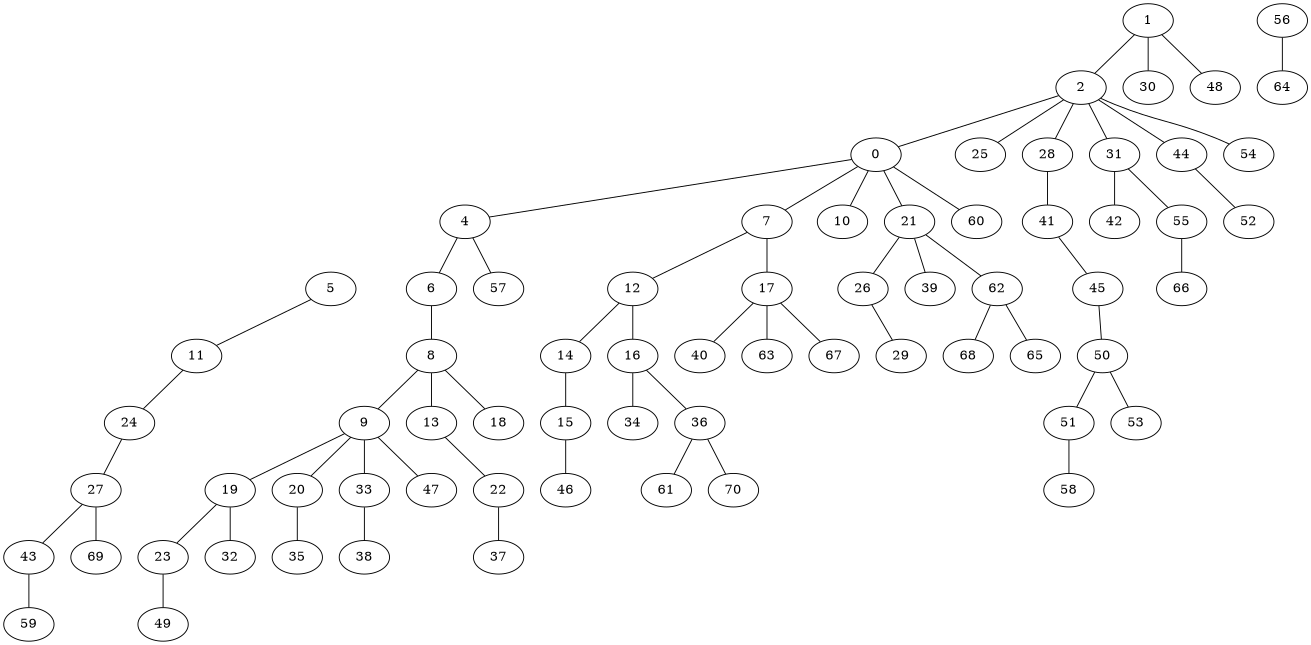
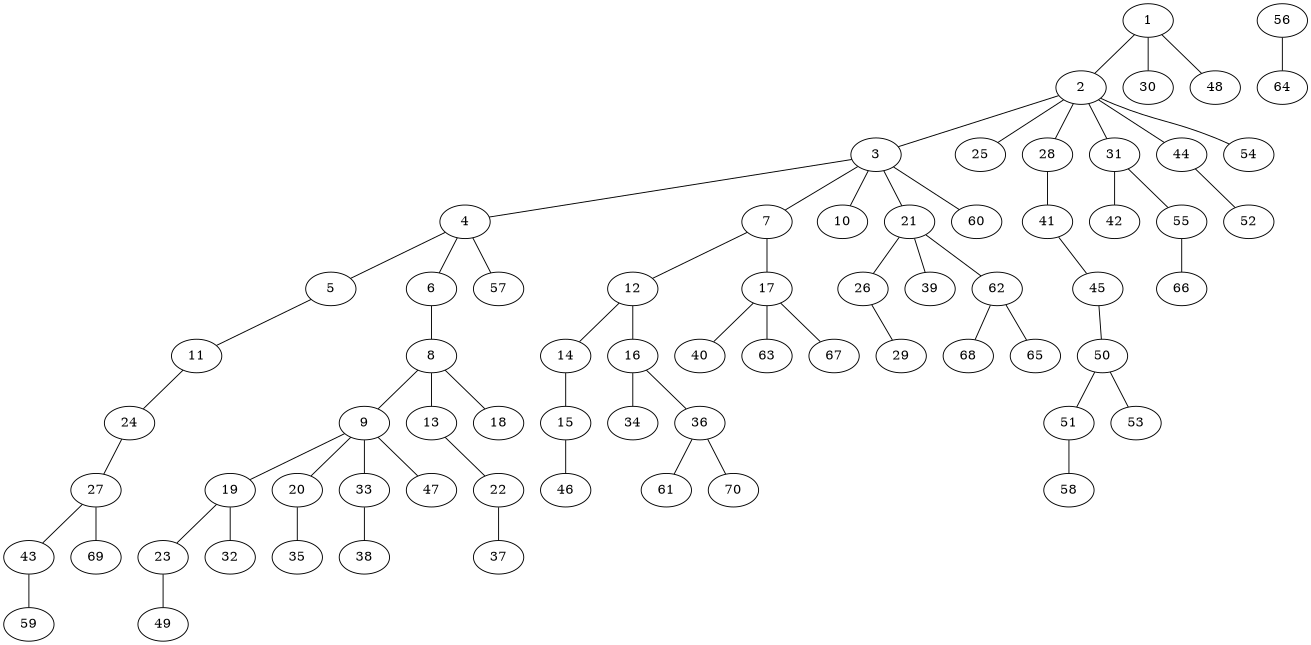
node "0": label "0" -> "3"
edge "4" -- "5": added
